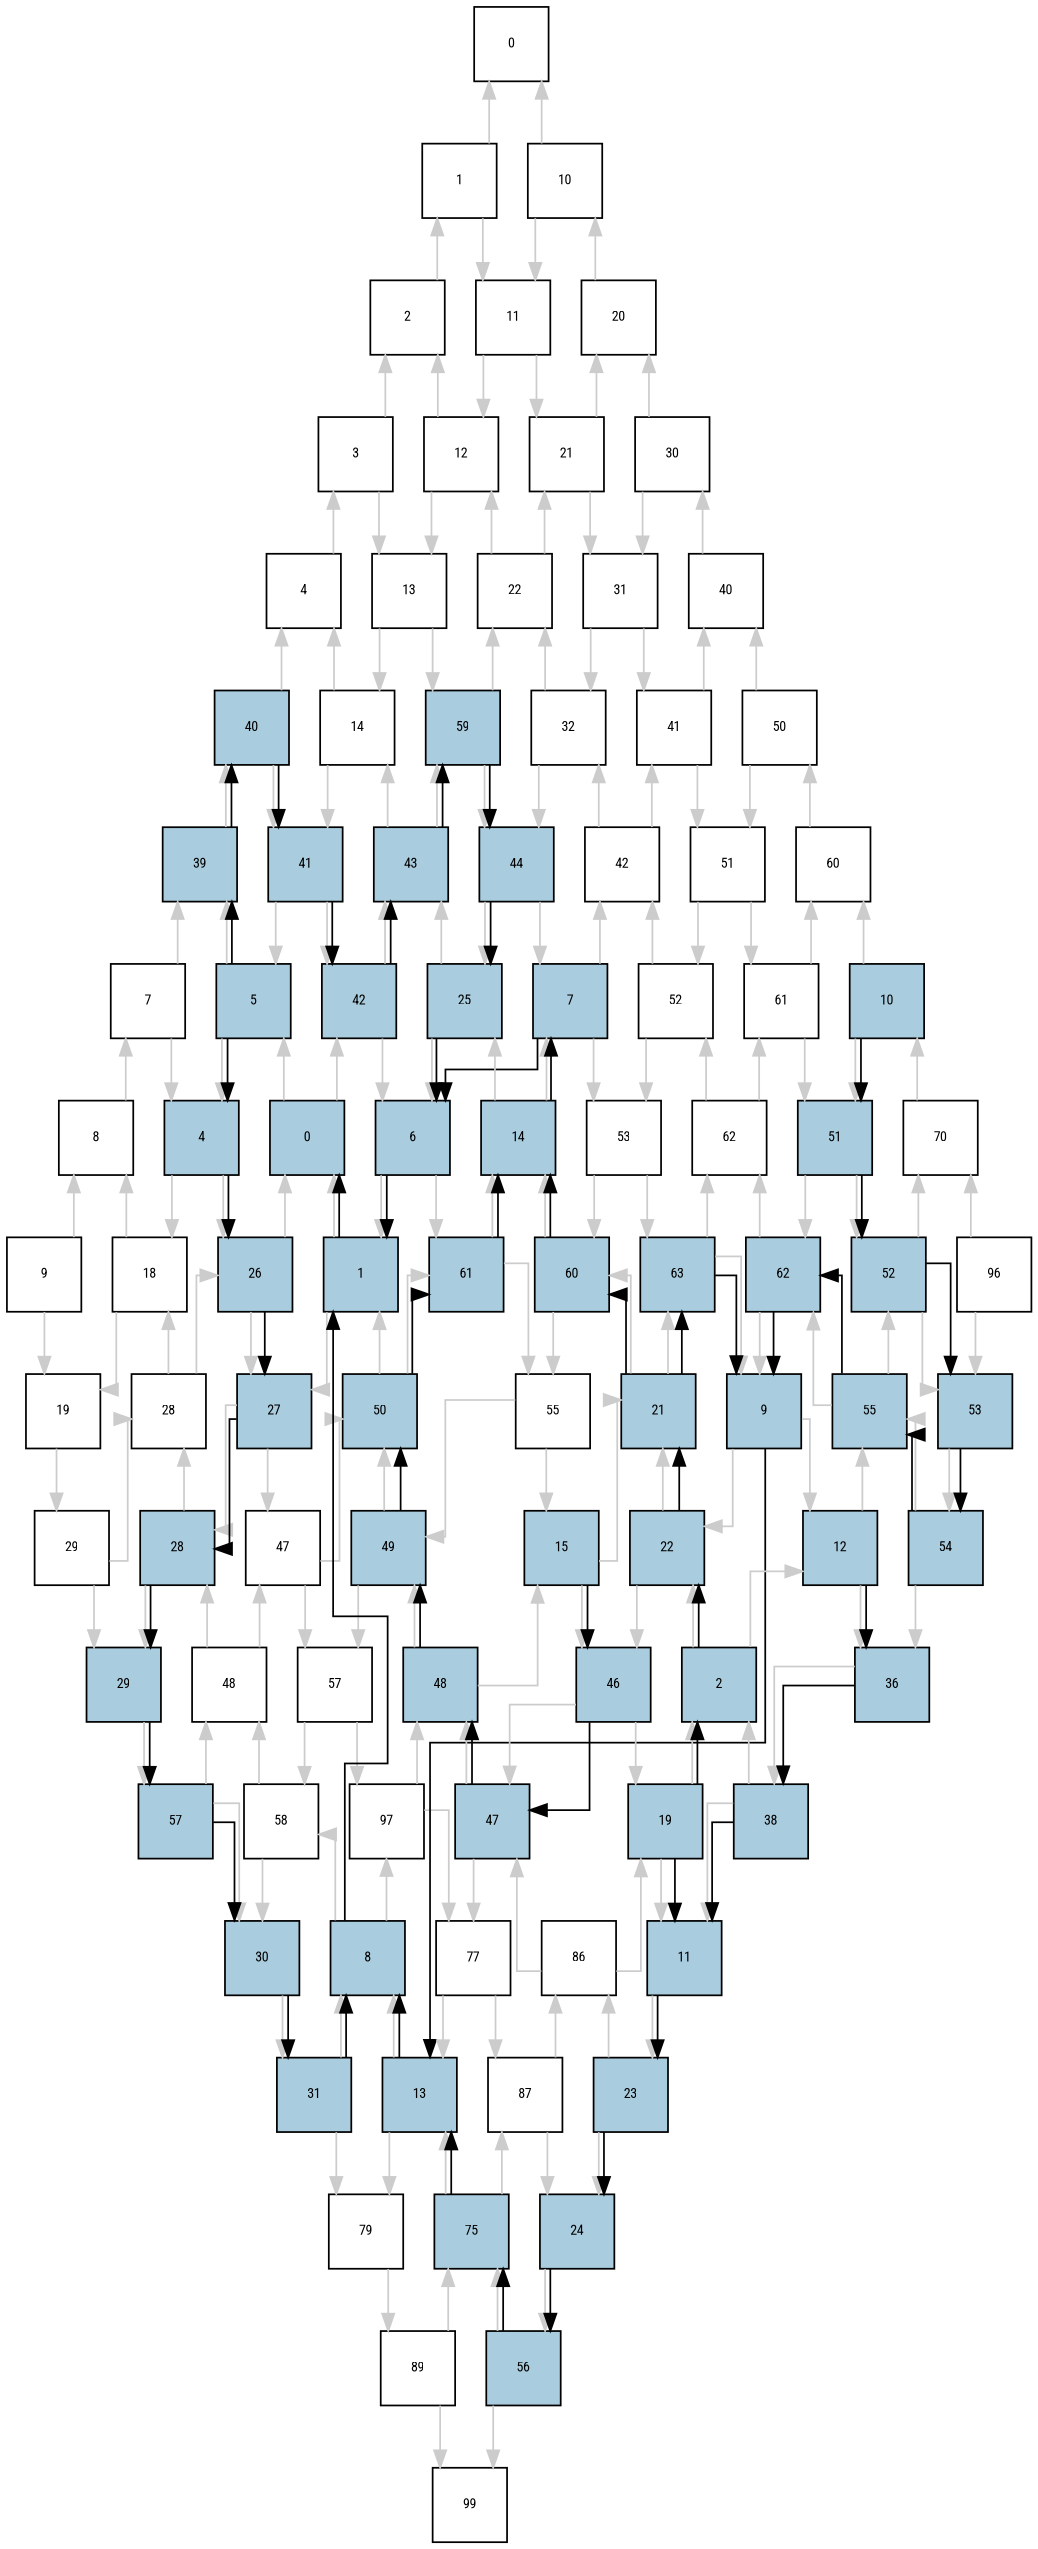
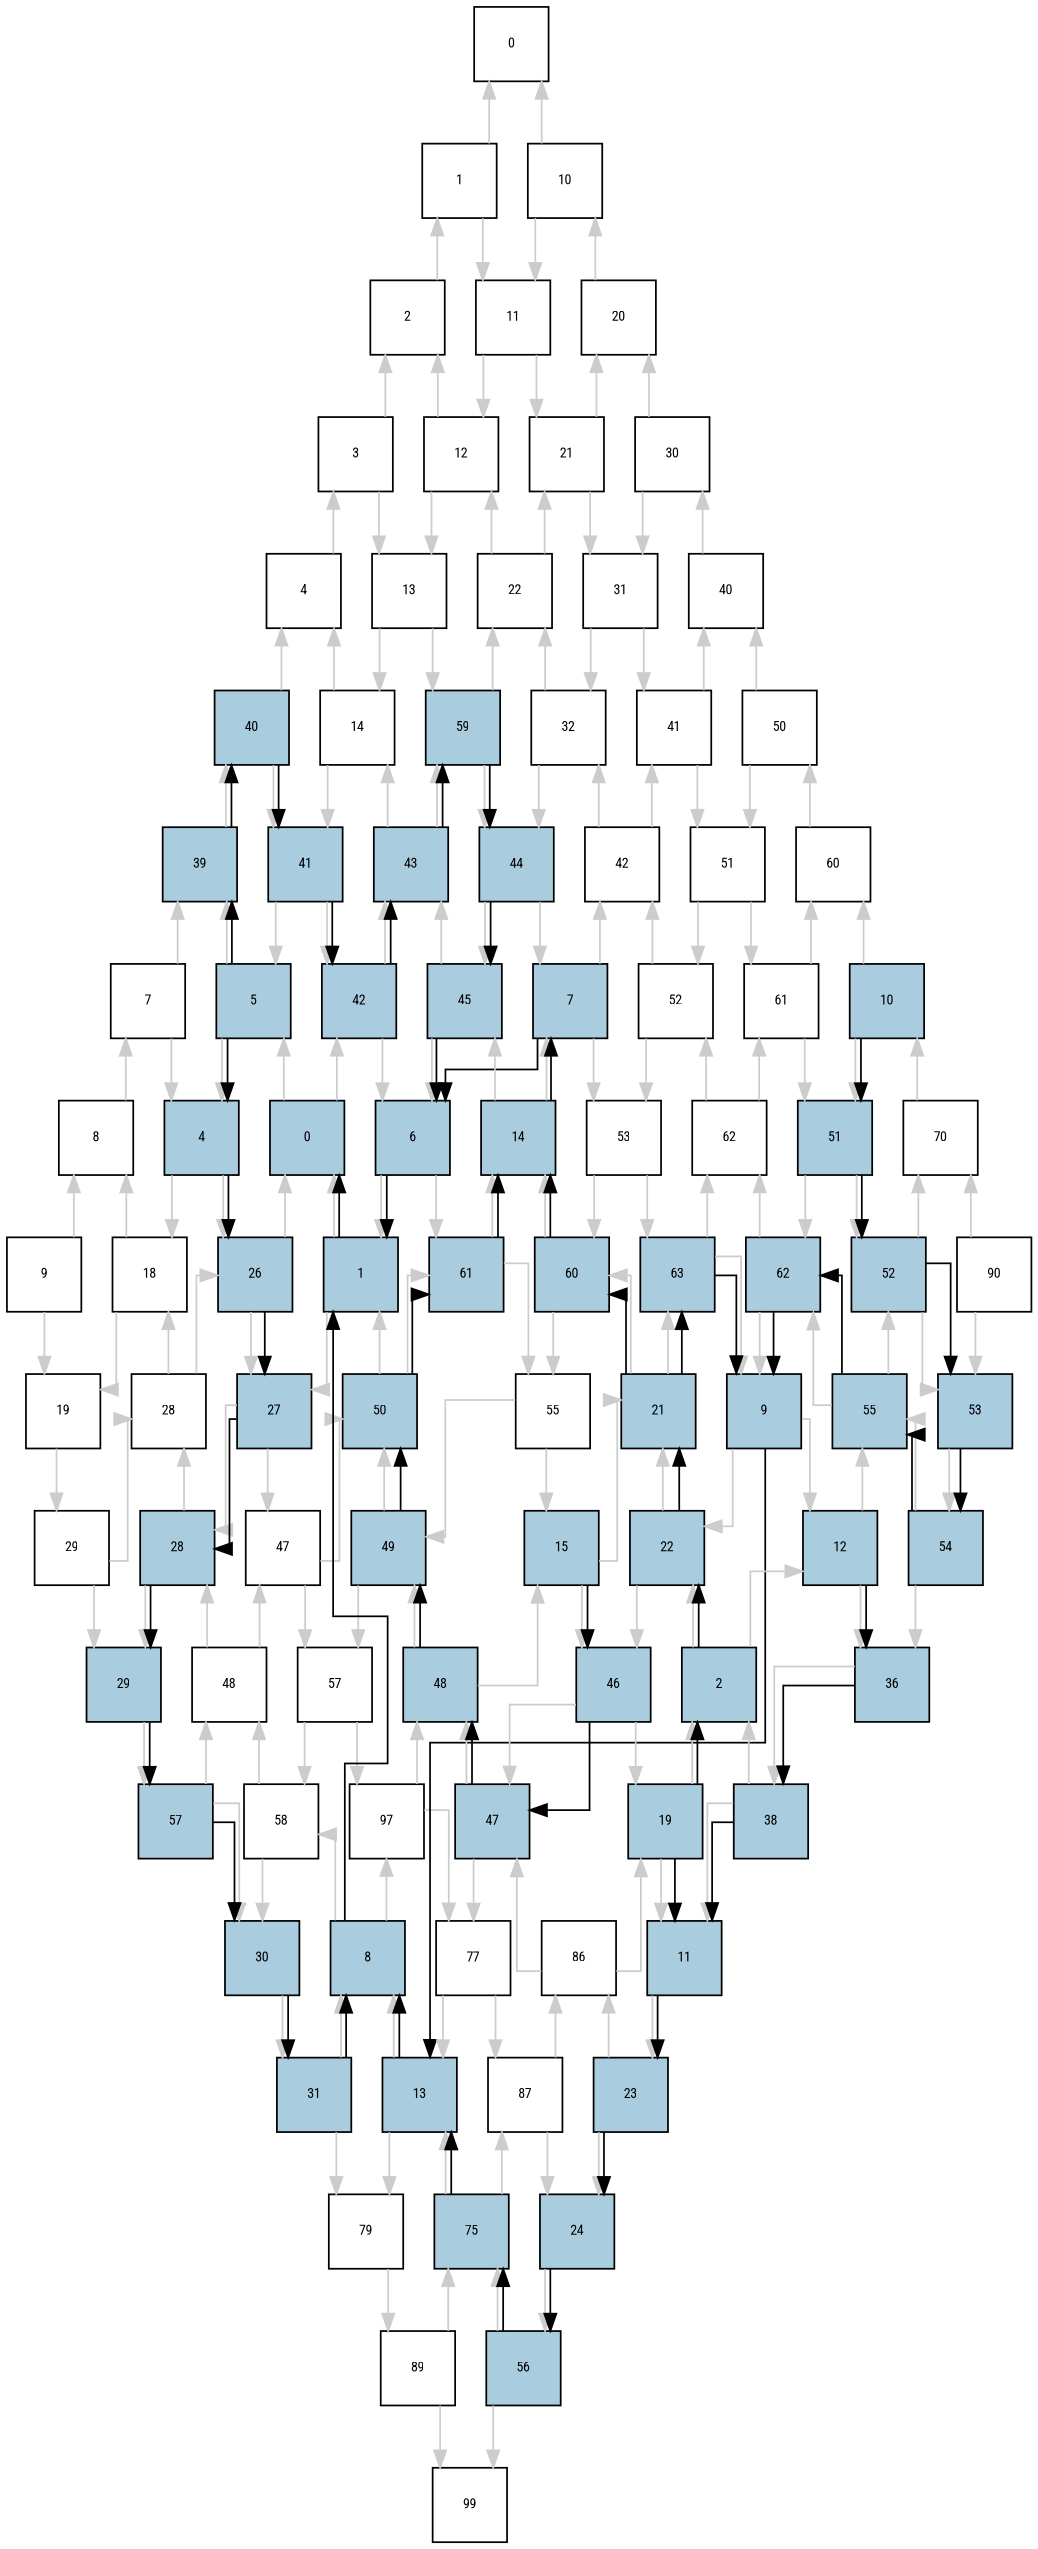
node "25": label "25" -> "45"
node "96": label "96" -> "90"
